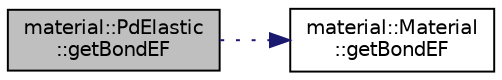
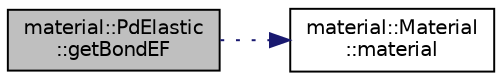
node "material::Material ::getBondEF": label "material::Material ::getBondEF" -> "material::Material ::material"
